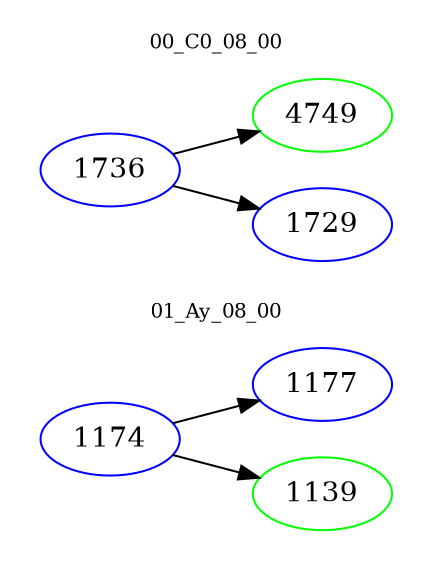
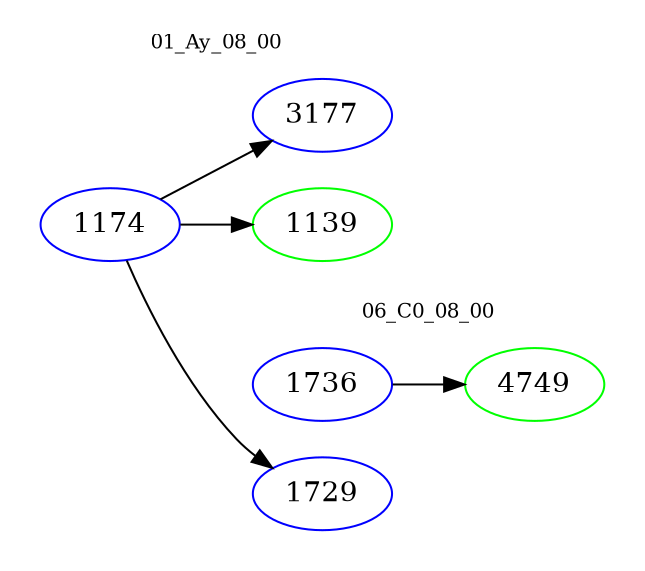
cluster "00_C0_08_00": label "00_C0_08_00" -> "06_C0_08_00"
edge "1736" -> "1729": now "1174" -> "1729"
node "1177": label "1177" -> "3177"
